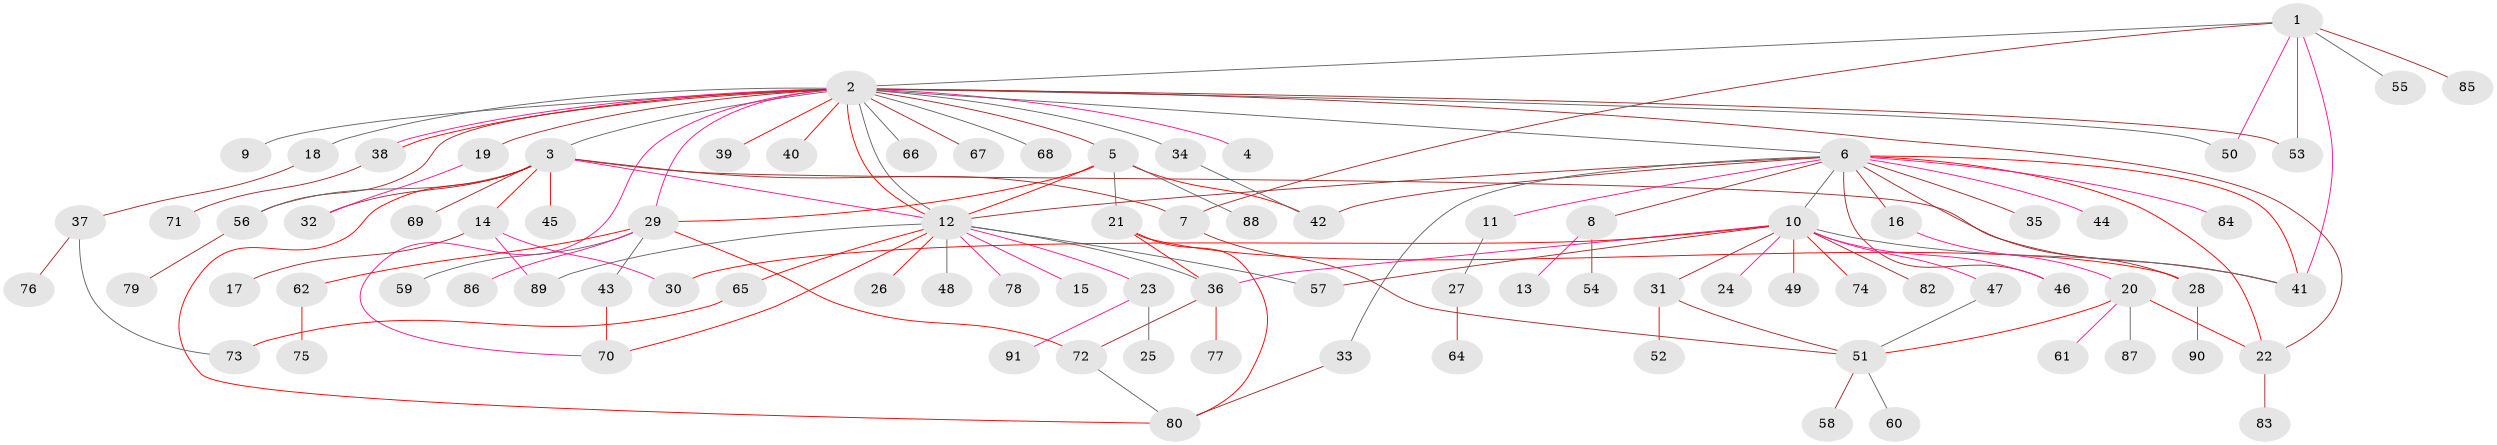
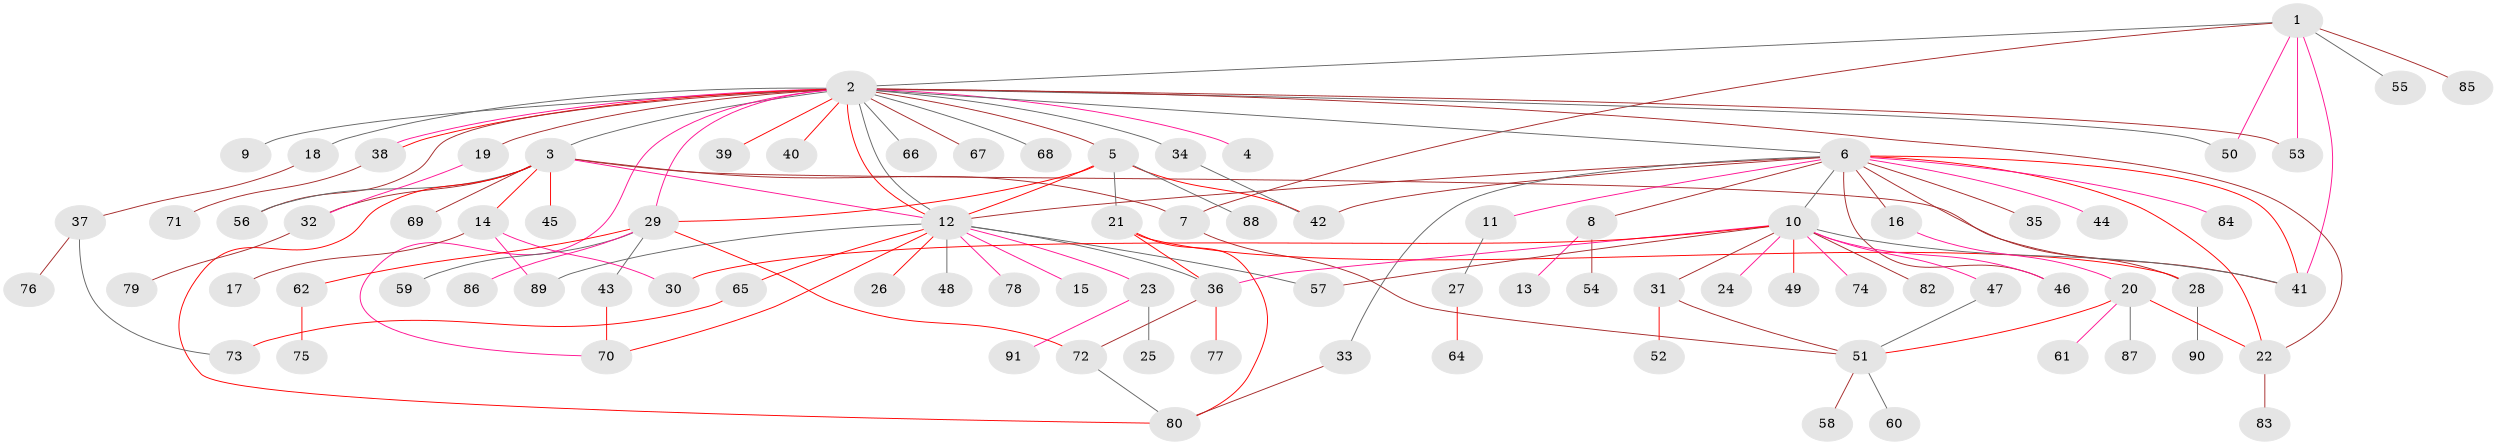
edge "56" -- "79": now "32" -- "79"
edge "10" -- "74": color red -> deeppink
